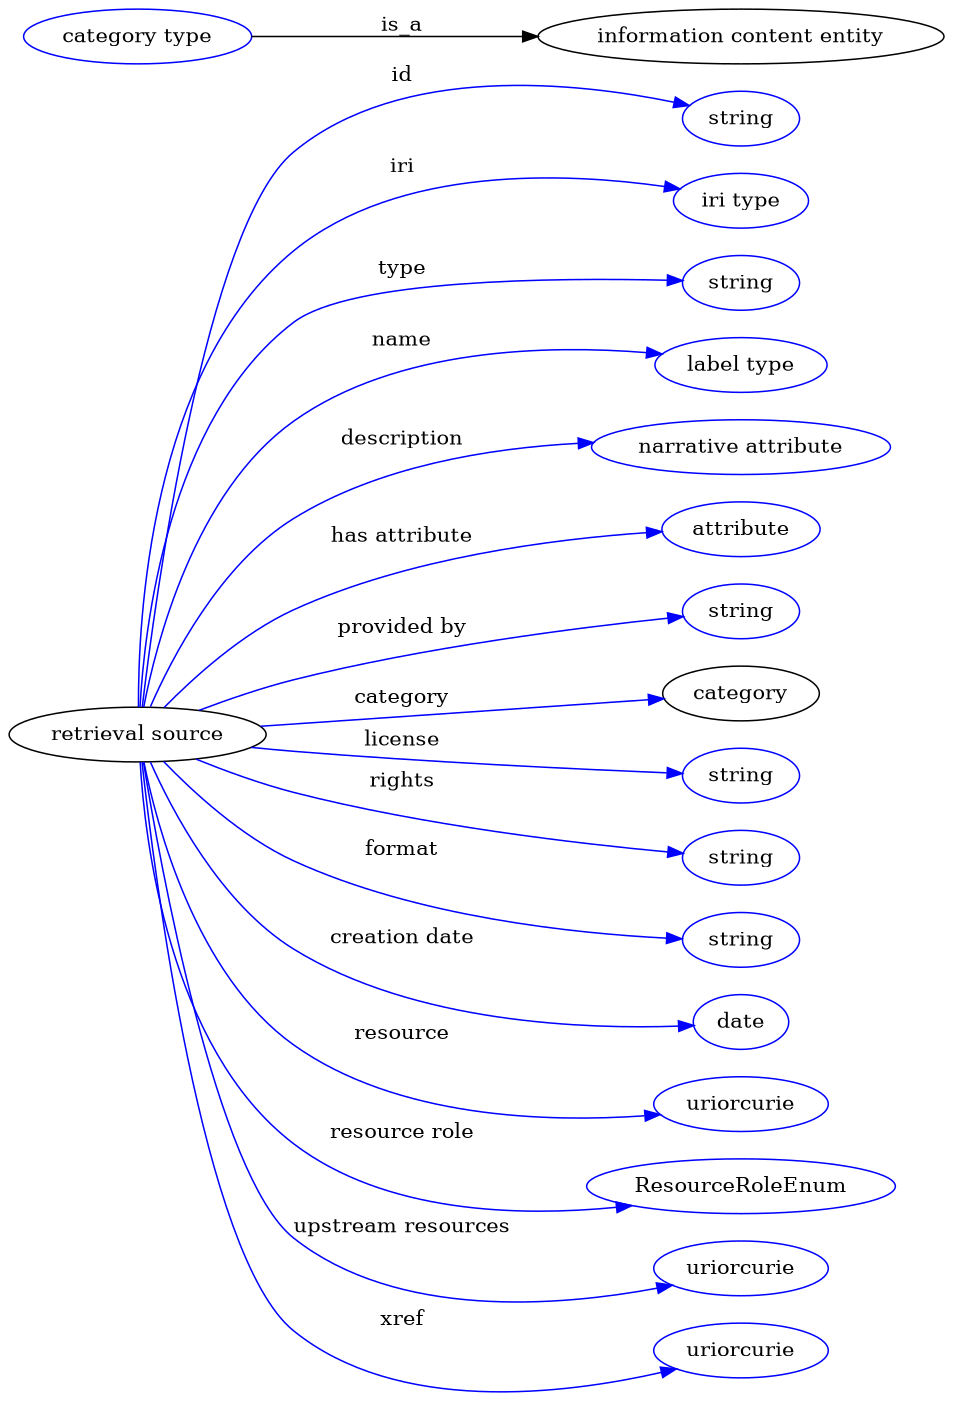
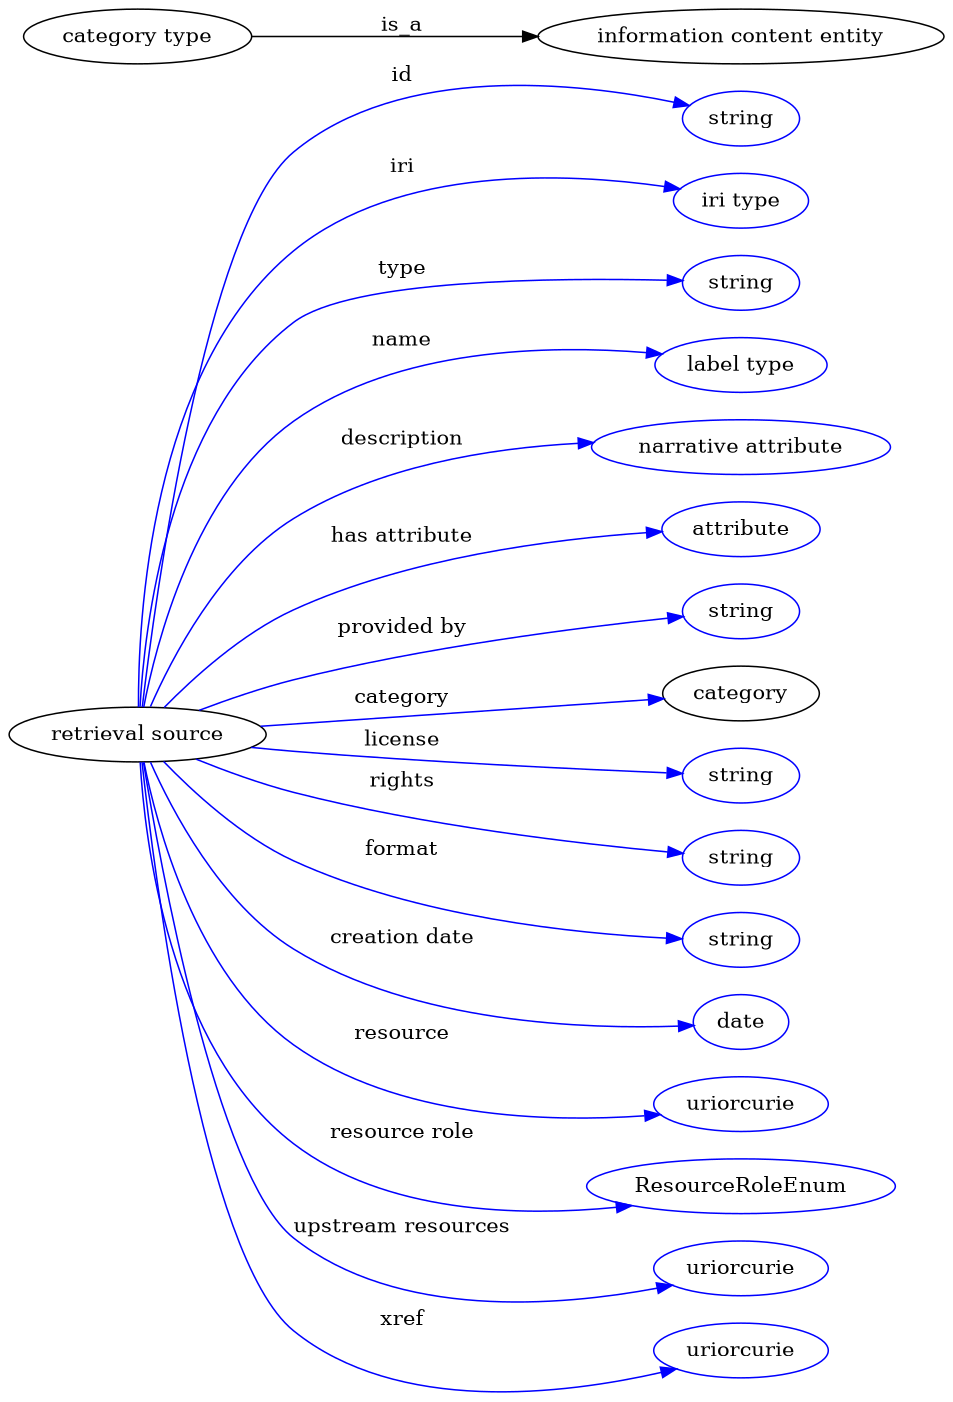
node "category type": color blue -> black
